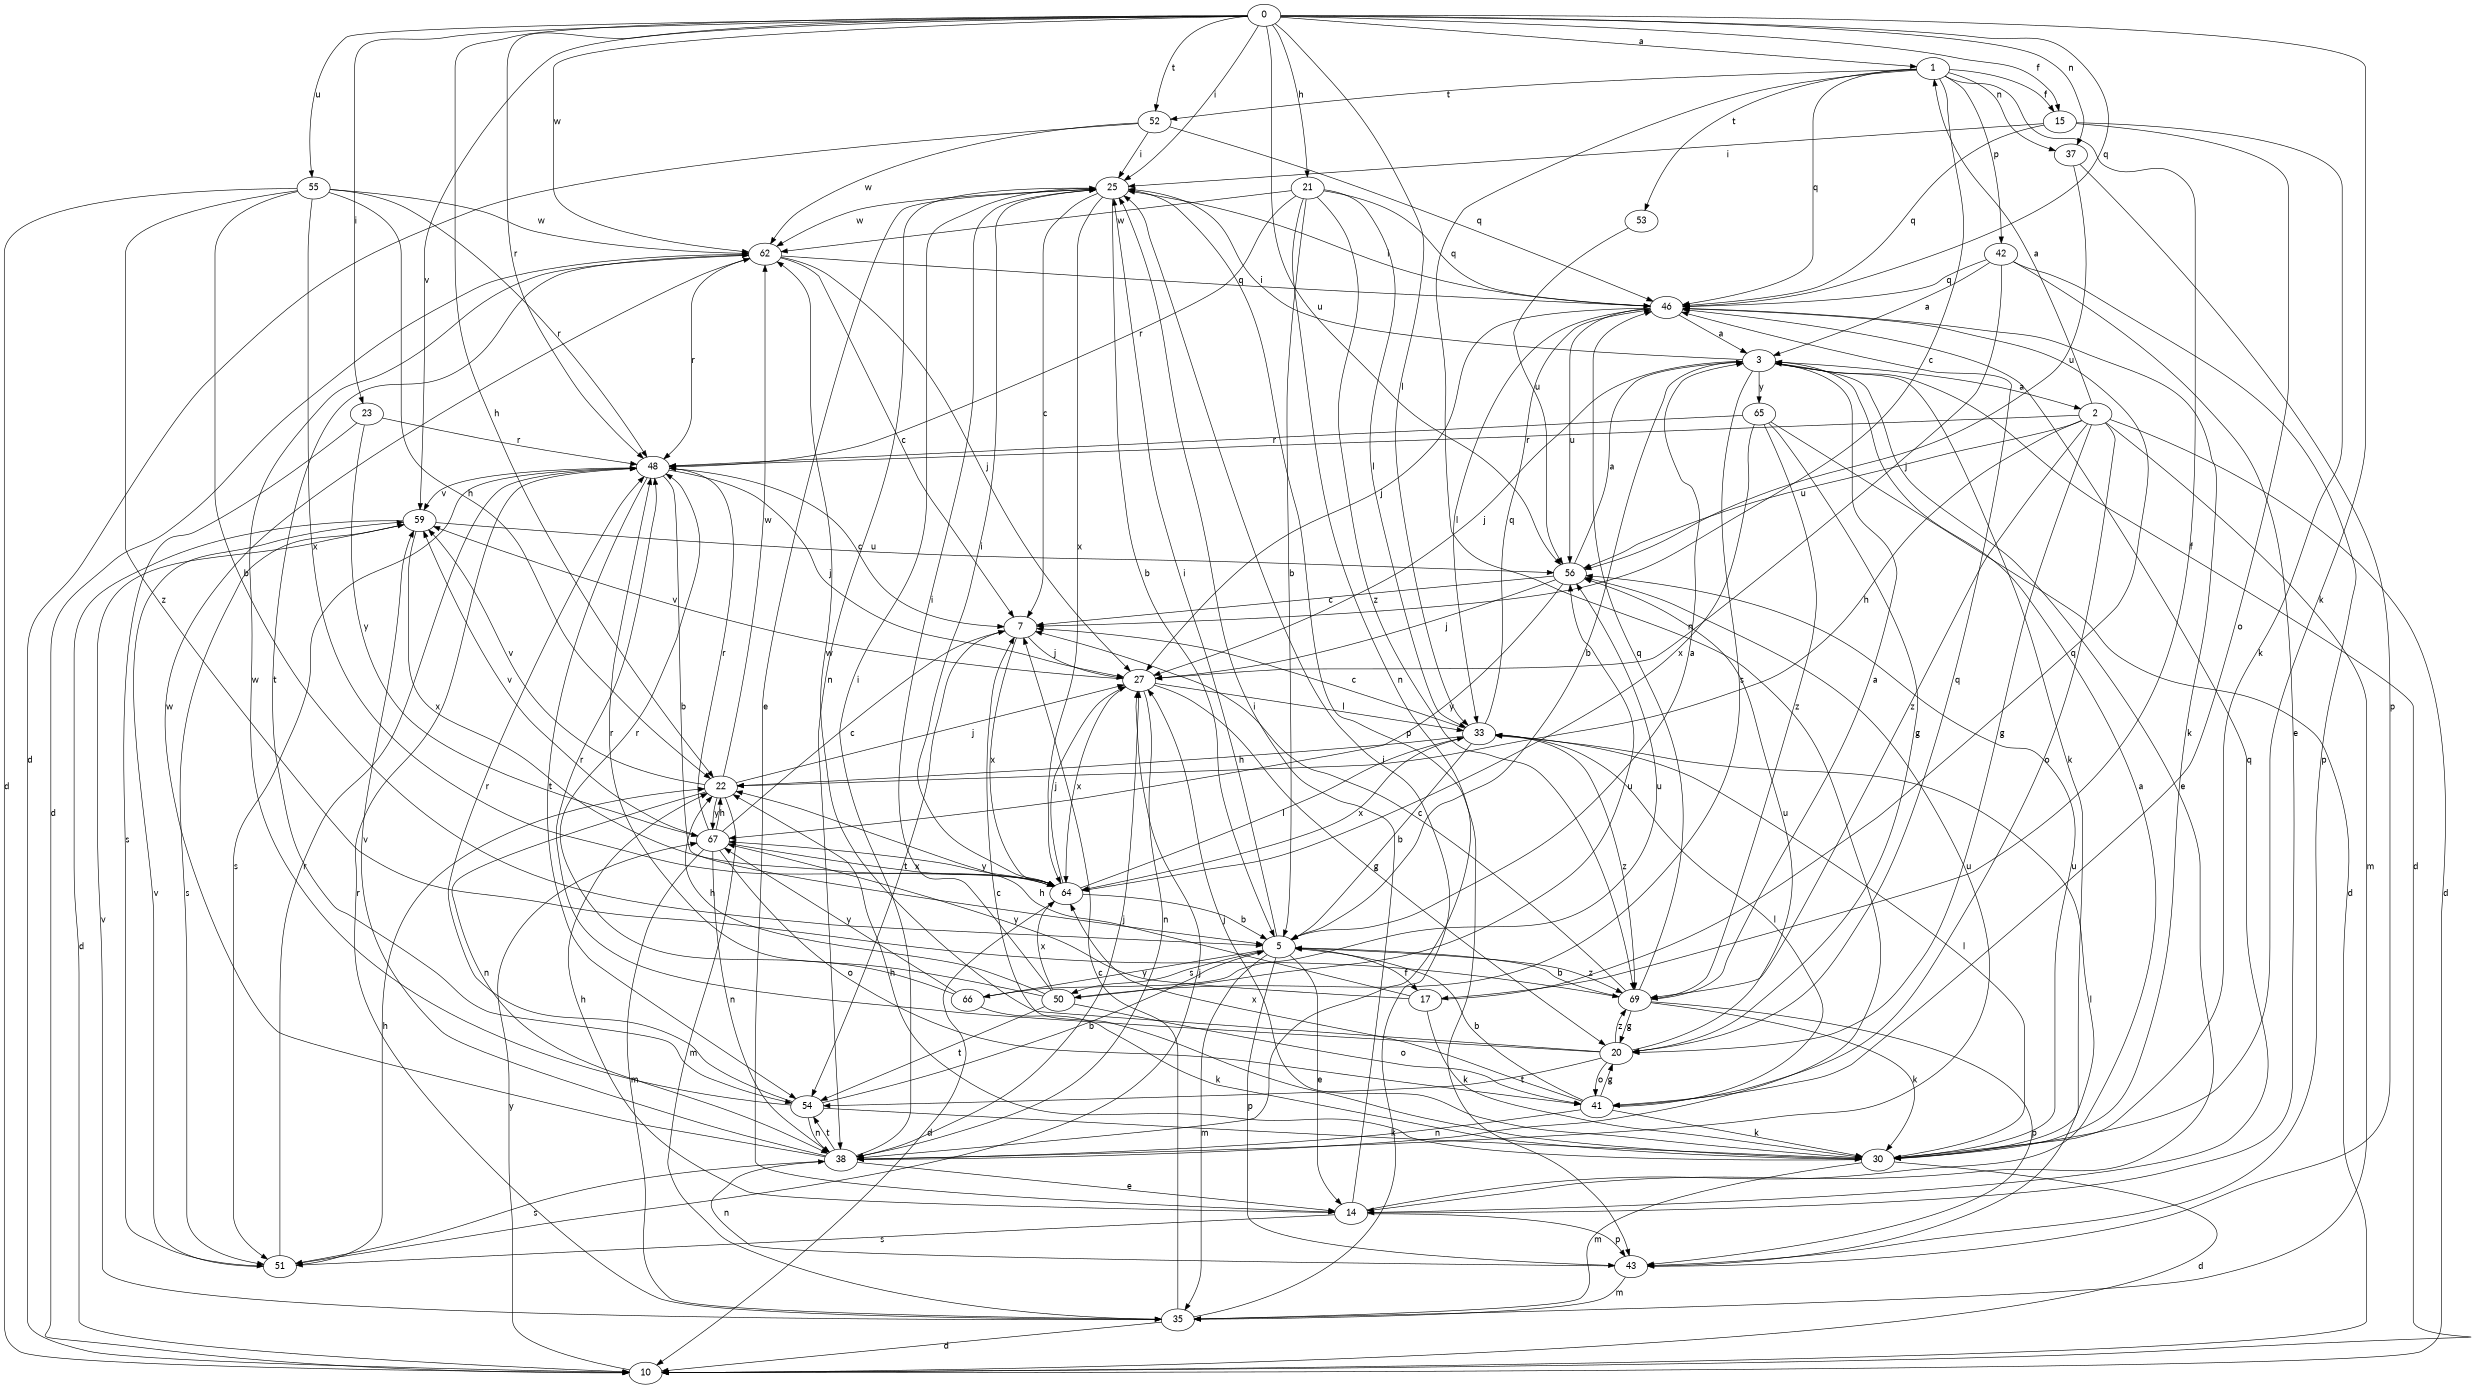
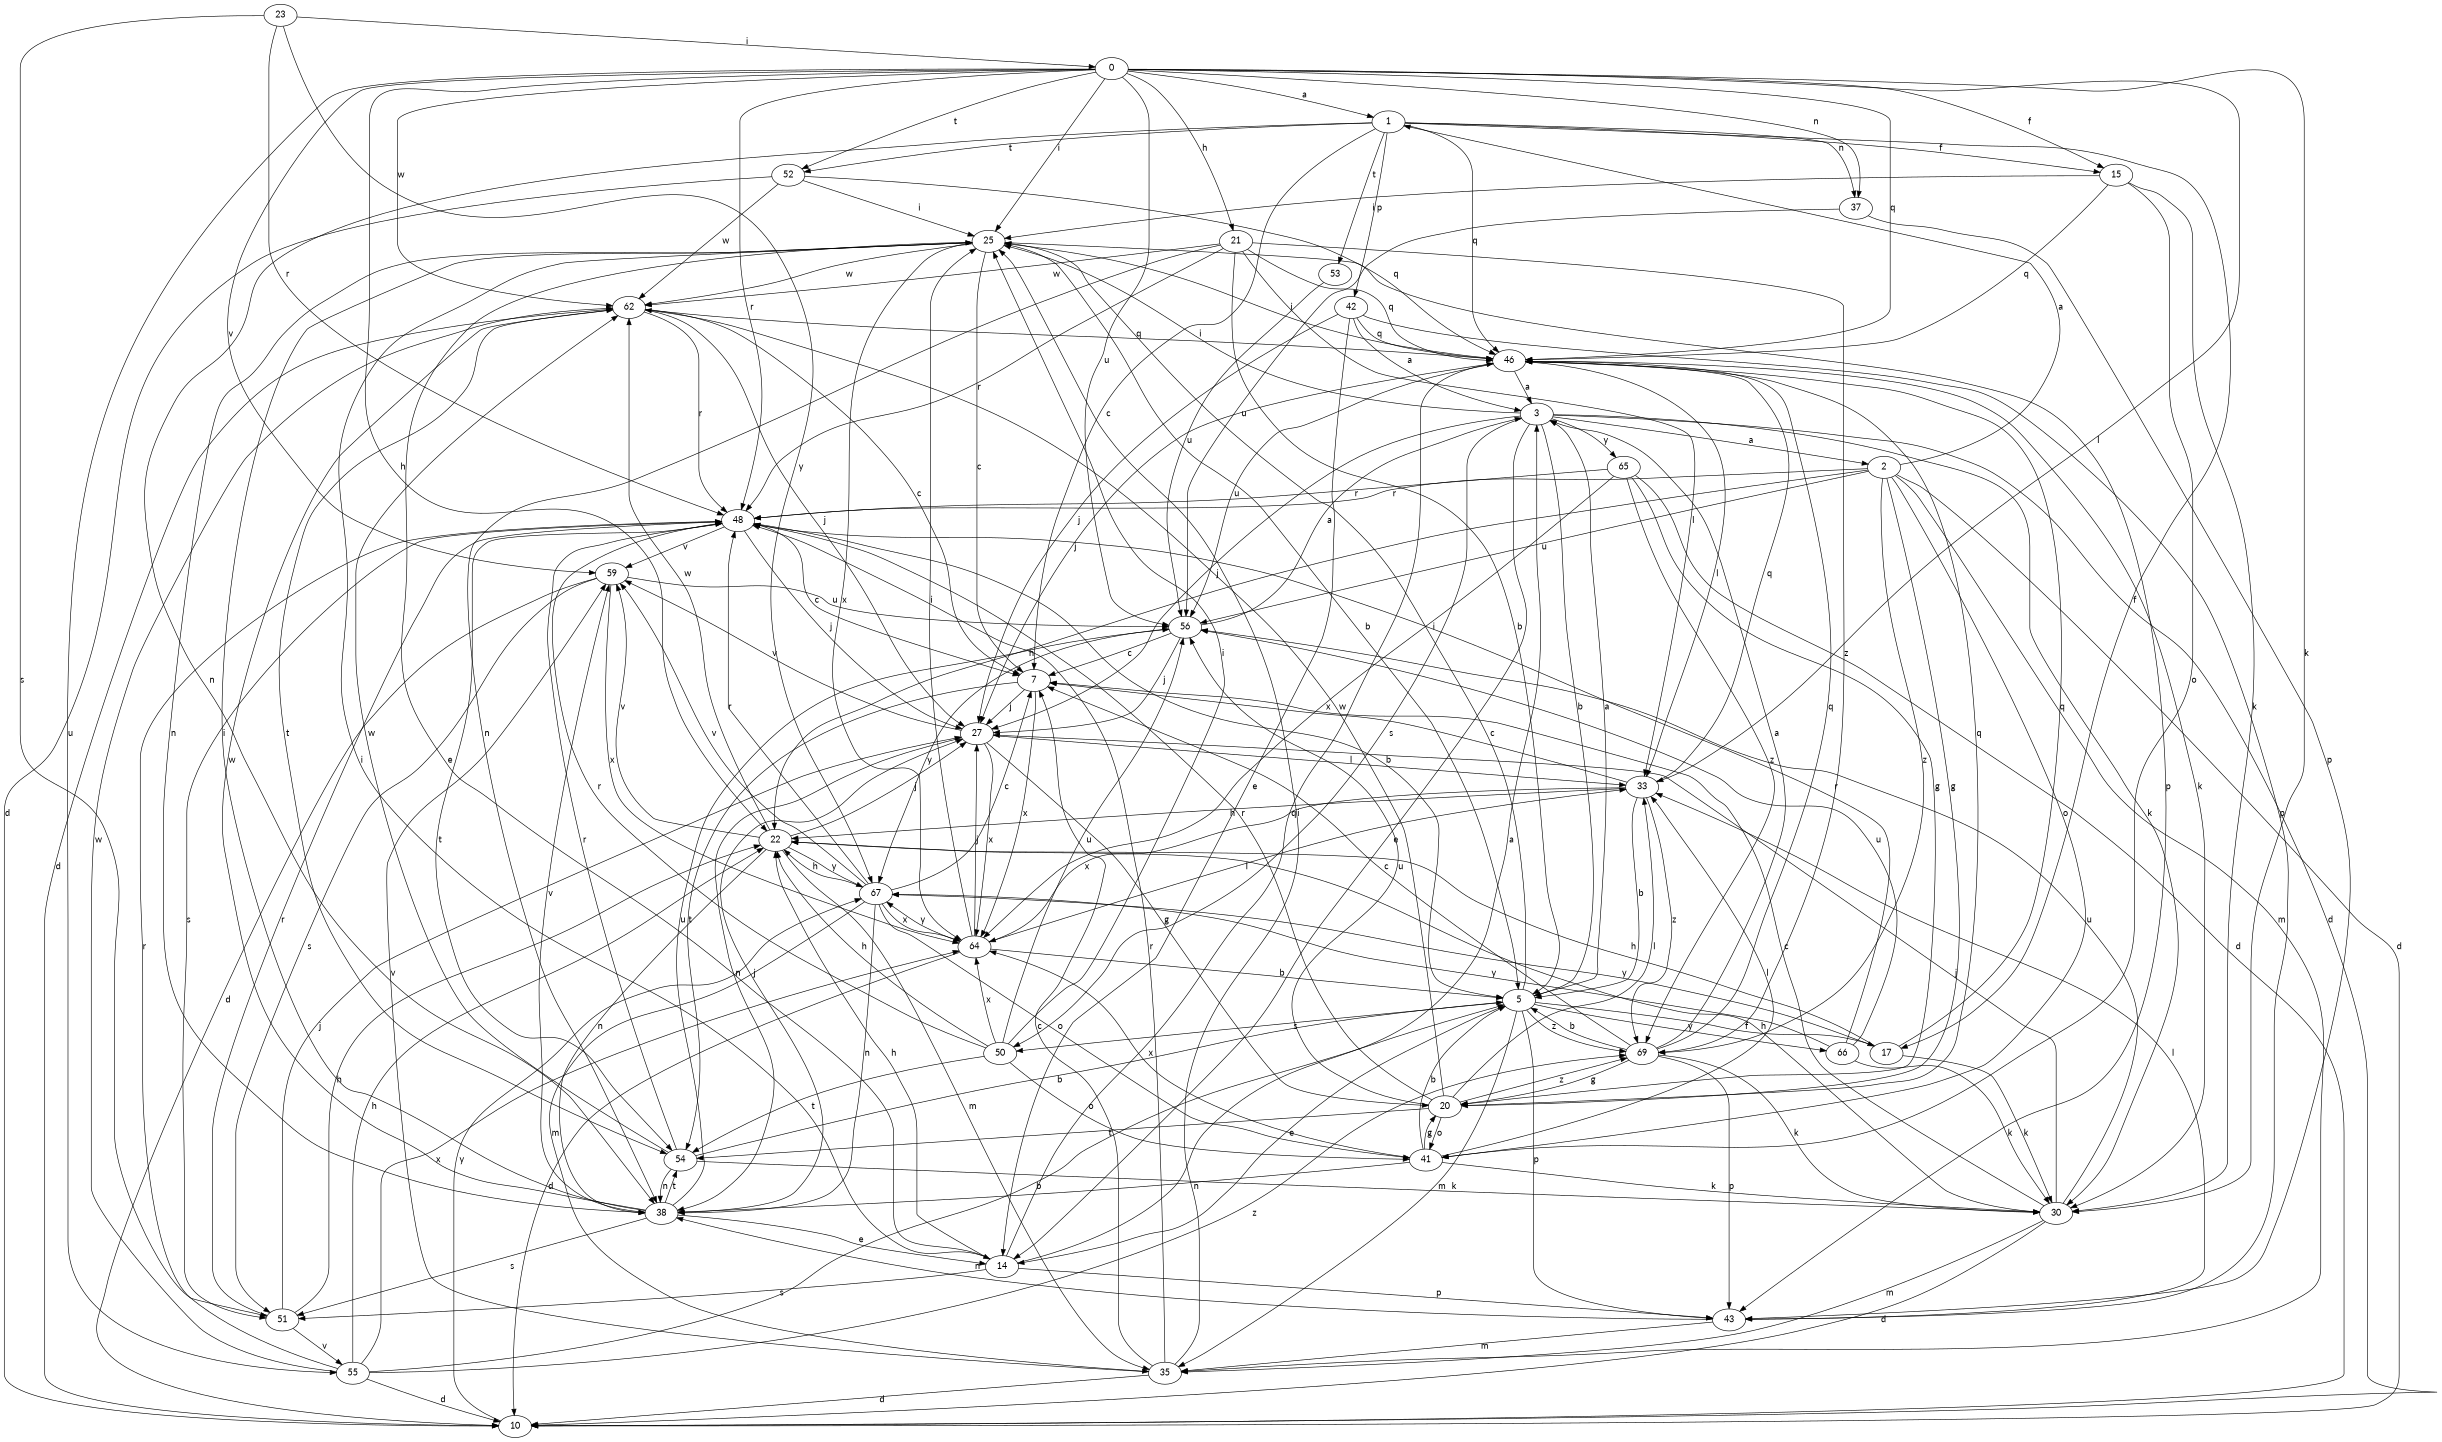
edge "0" -> "23": reversed
edge "51" -> "59": now "51" -> "55"
edge "30" -> "33": now "20" -> "33"
